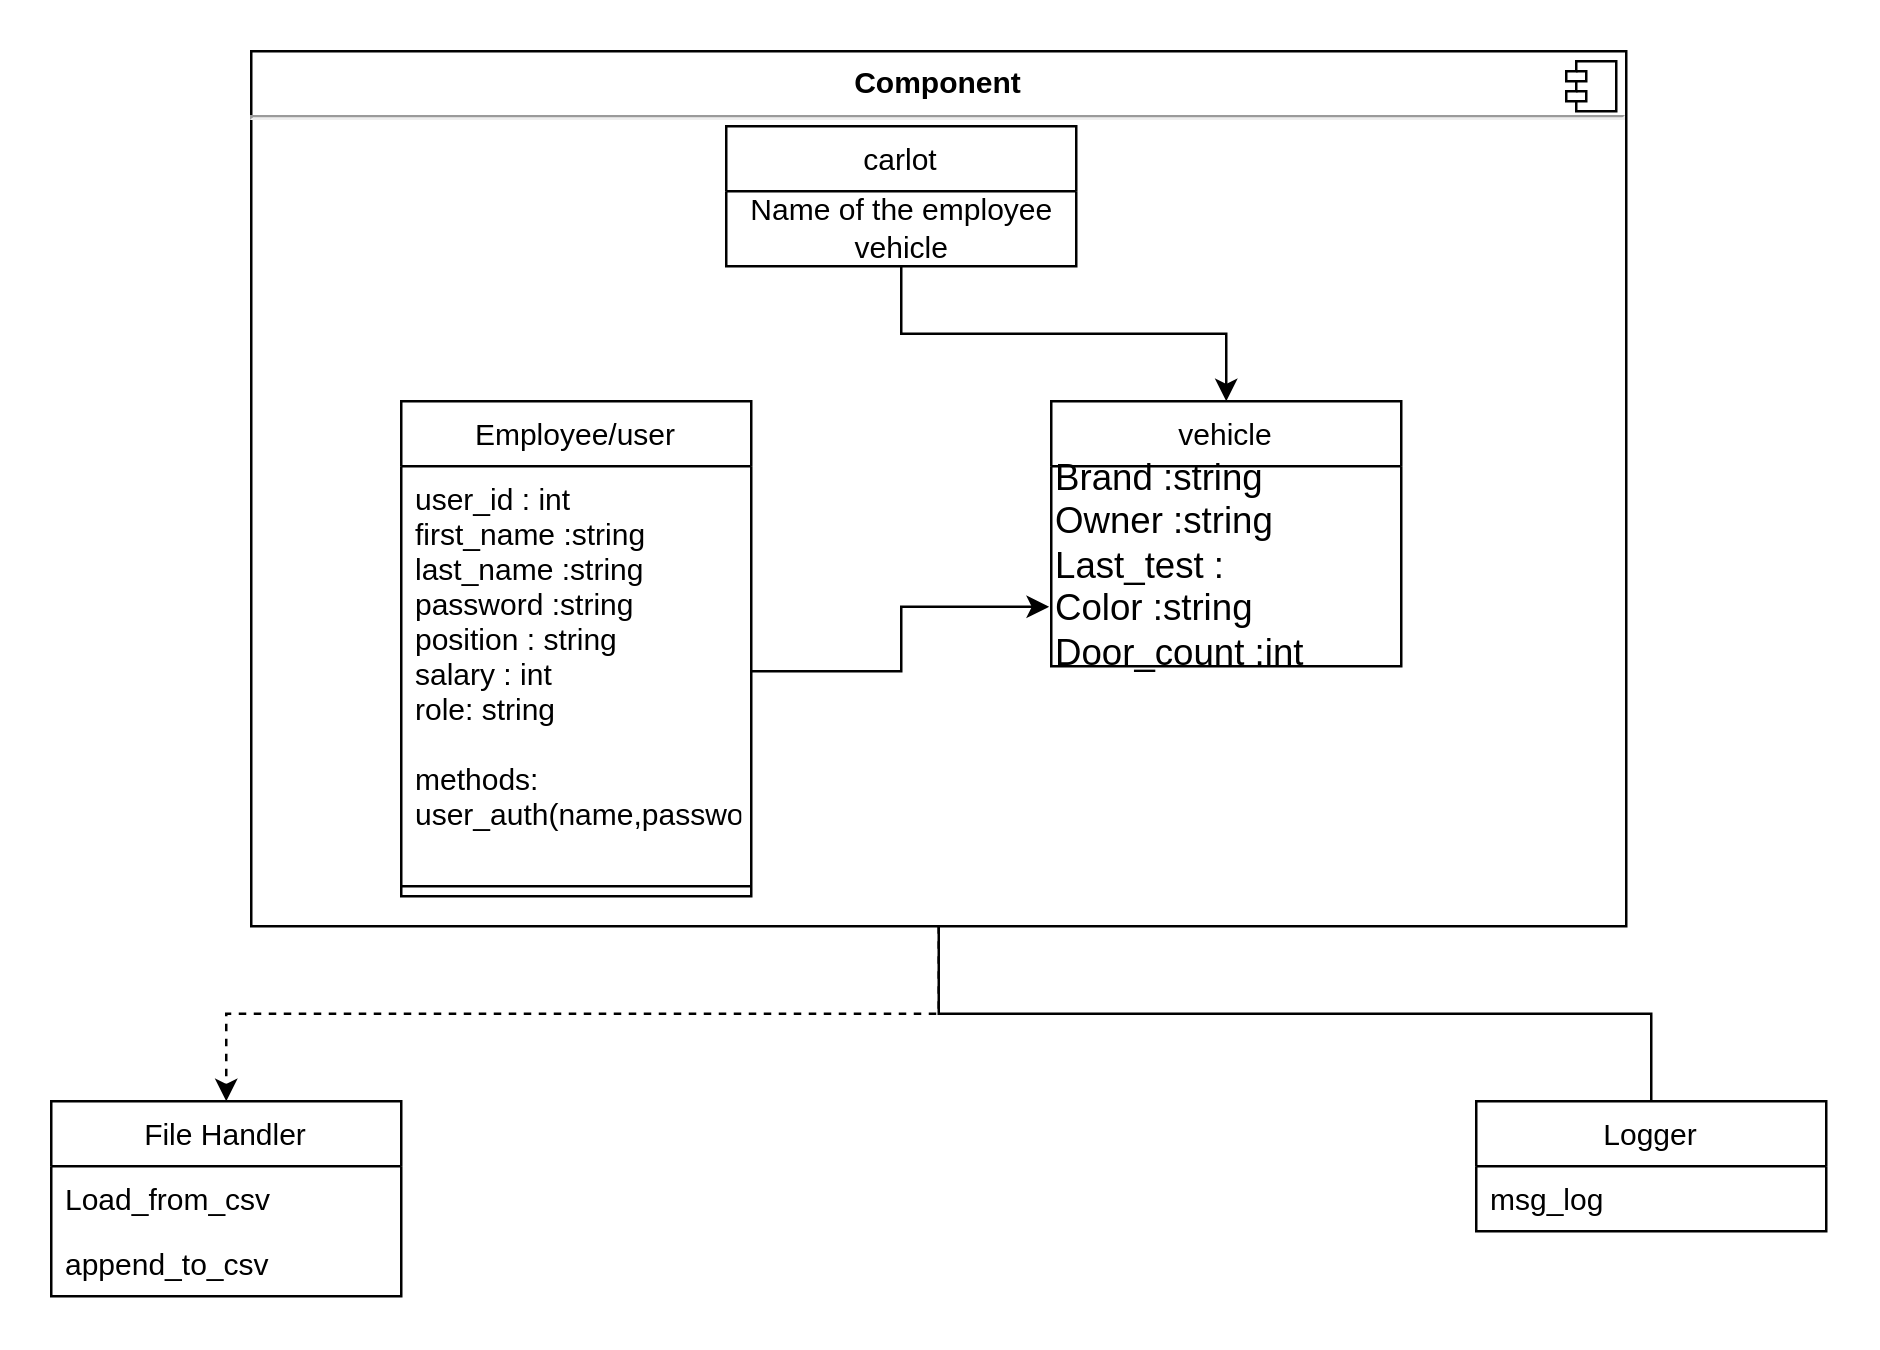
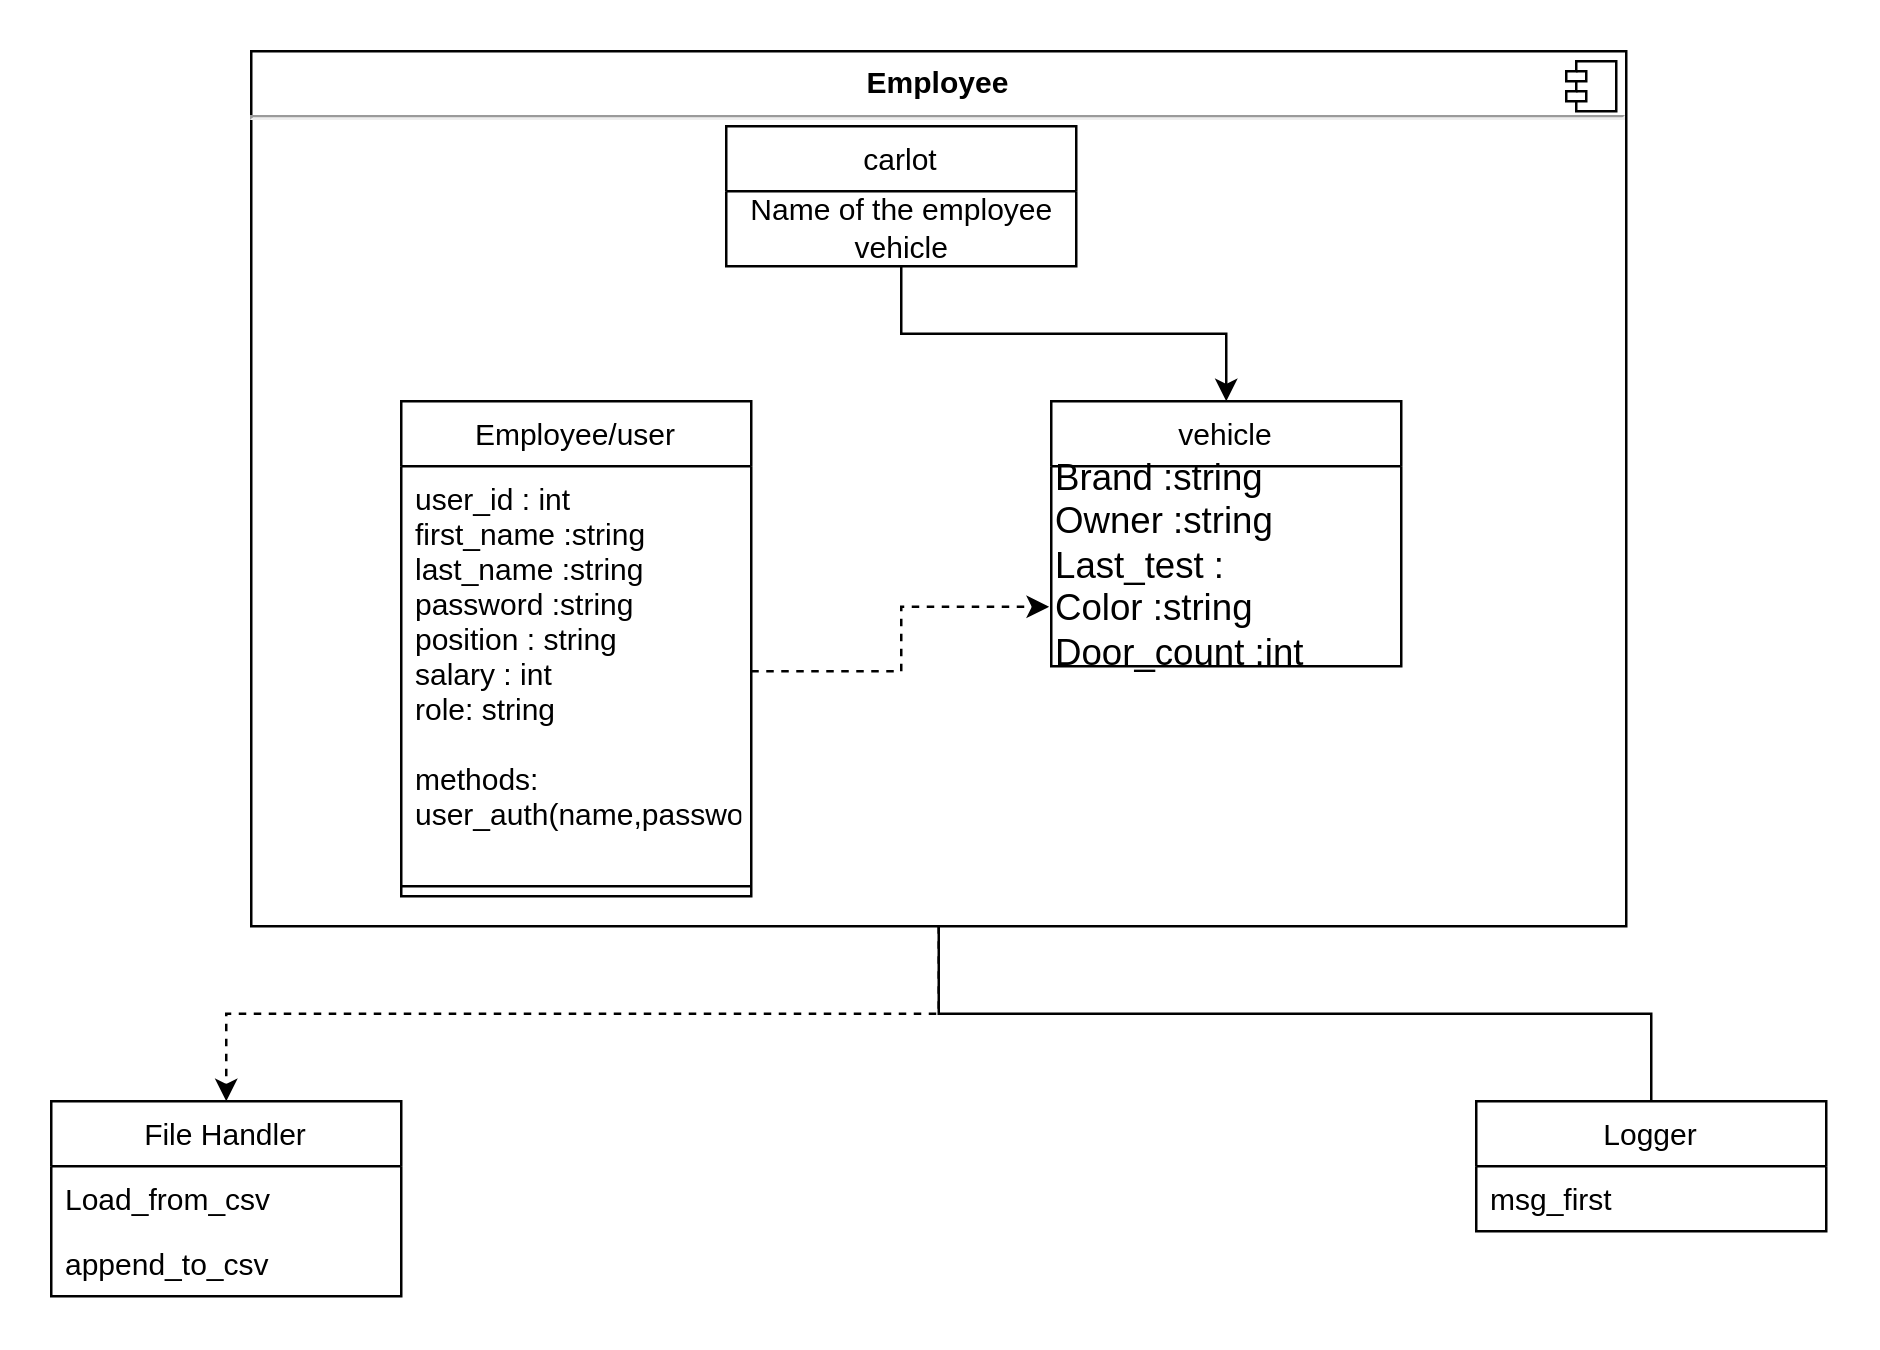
node "Component": label "Component" -> "Employee"
edge "user_id : int first_name :string last_name :string password :string position : string salary : int role: string methods: user_auth(name,password)" -> "Brand :string Owner :string Last_test : Color :string Door_count :int": style solid -> dashed
node "msg_log": label "msg_log" -> "msg_first"
